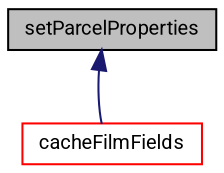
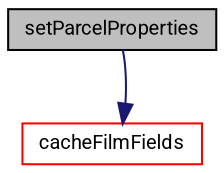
edge "cacheFilmFields" -> "setParcelProperties": reversed
